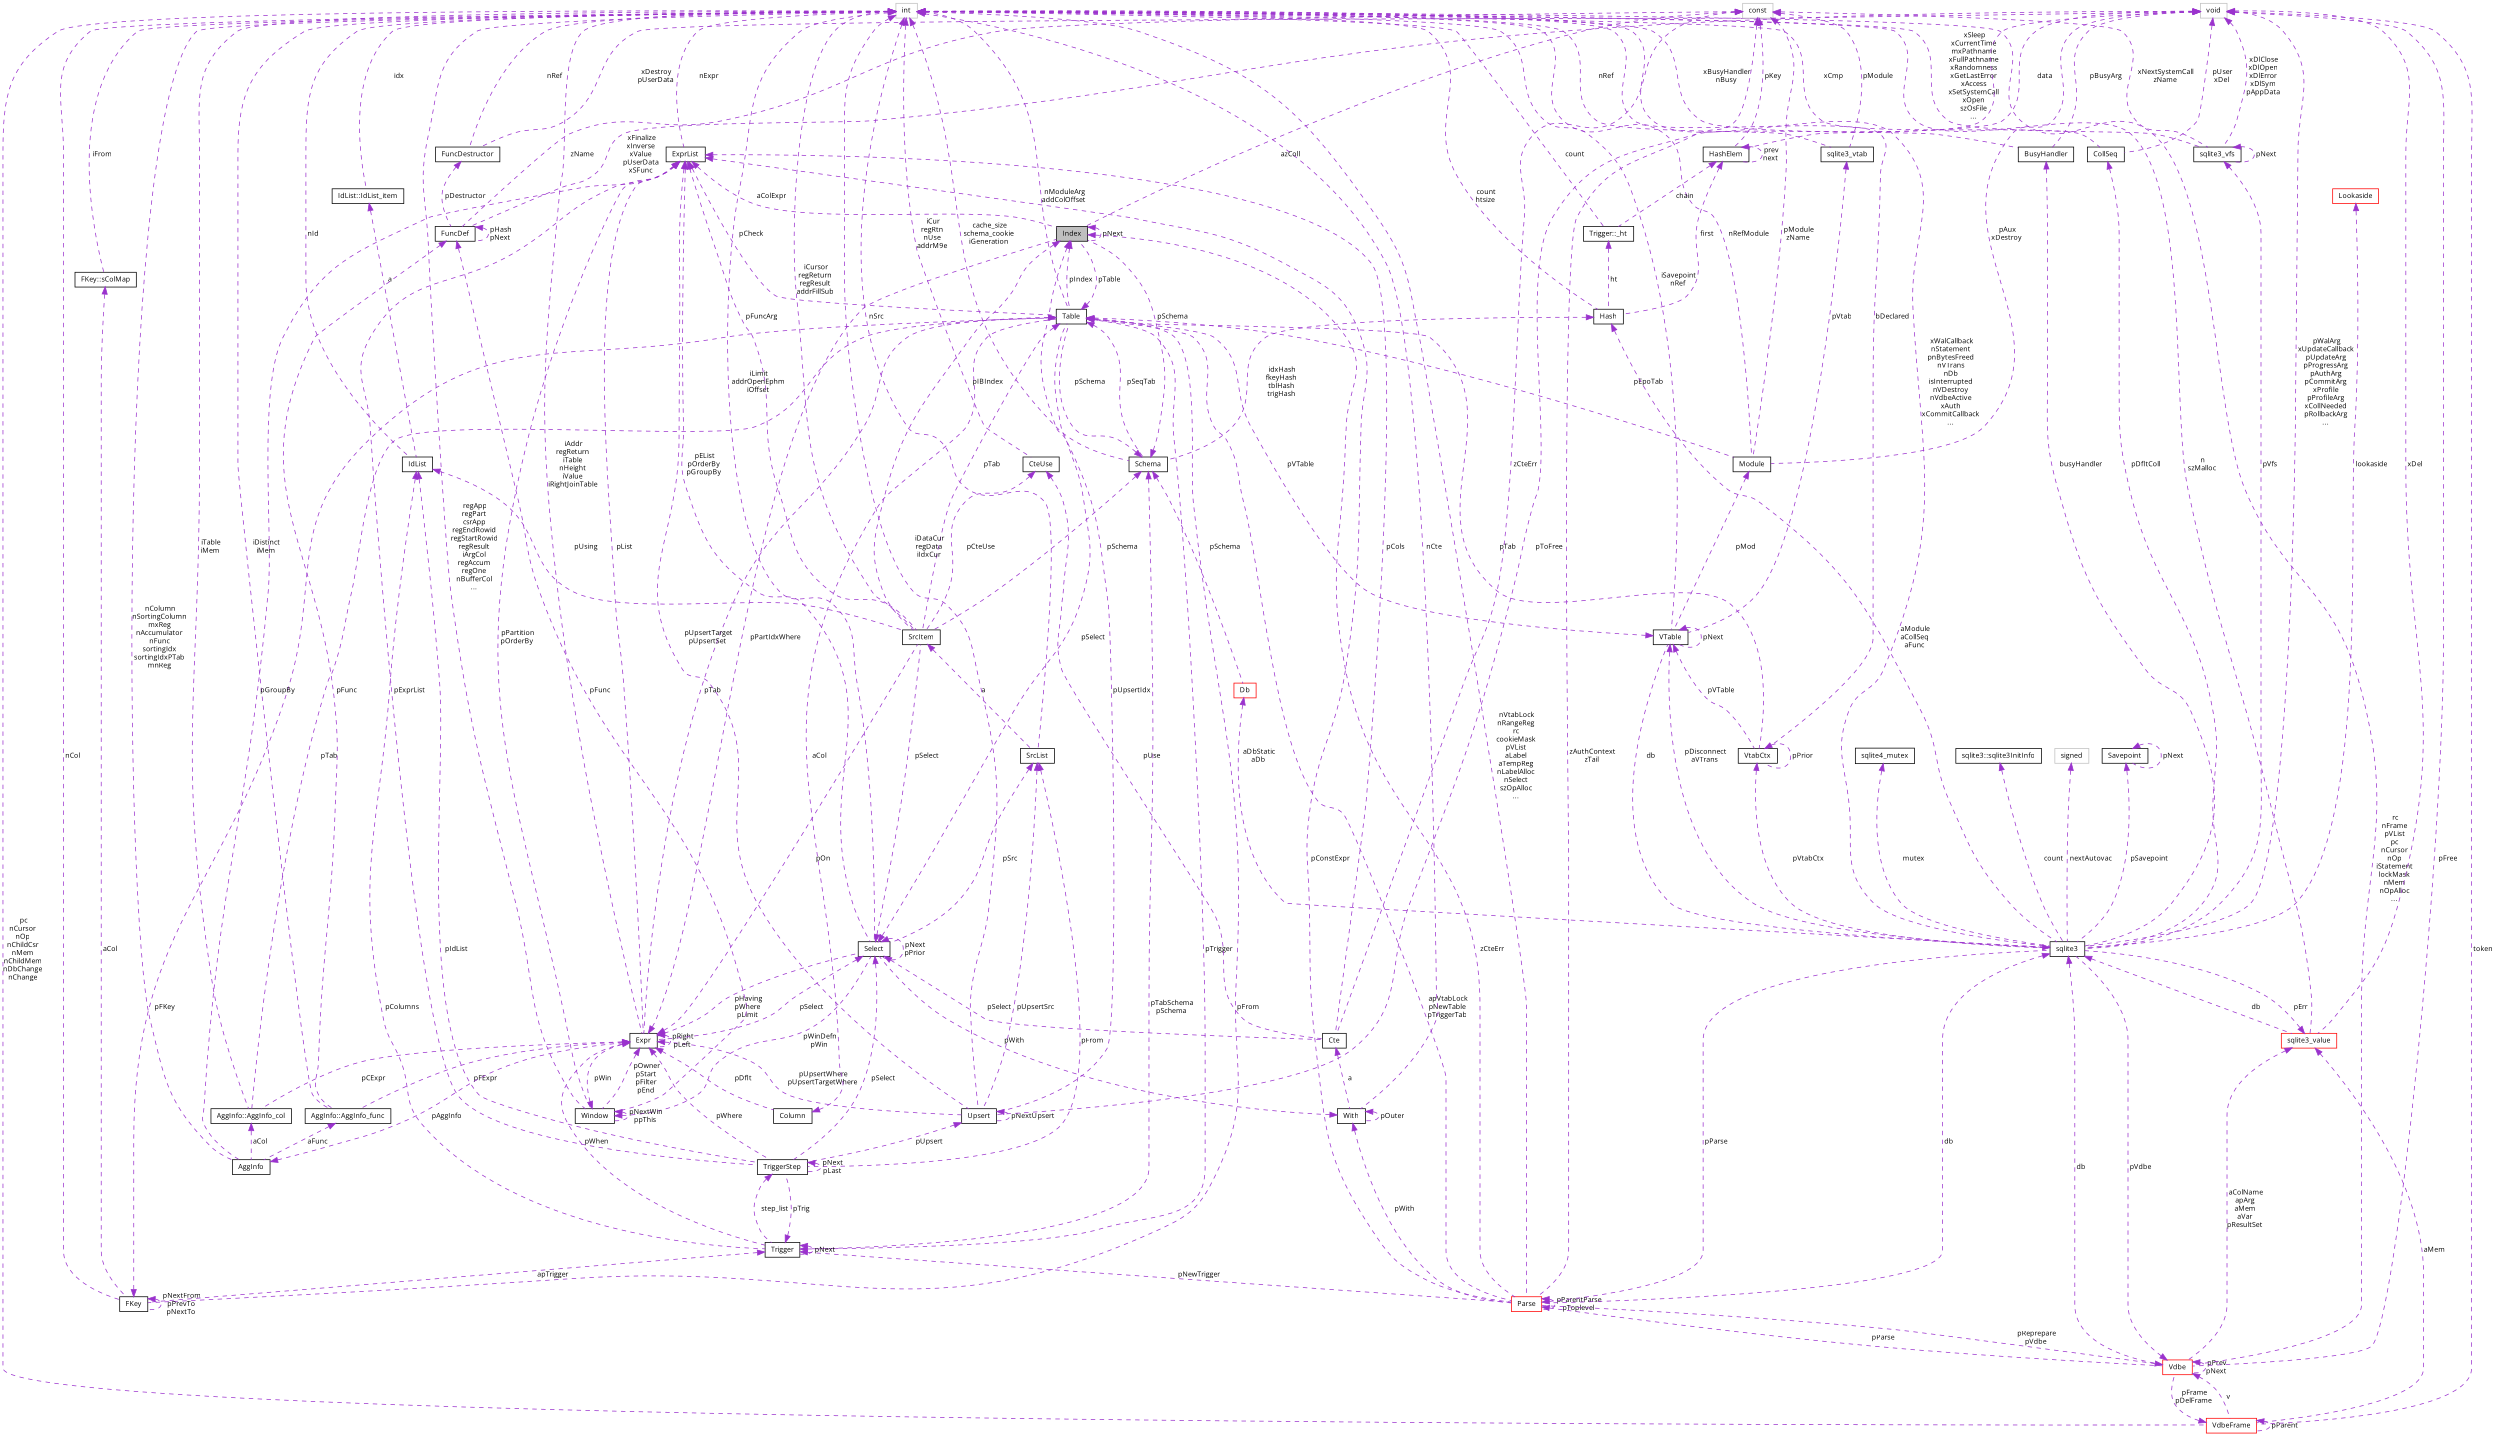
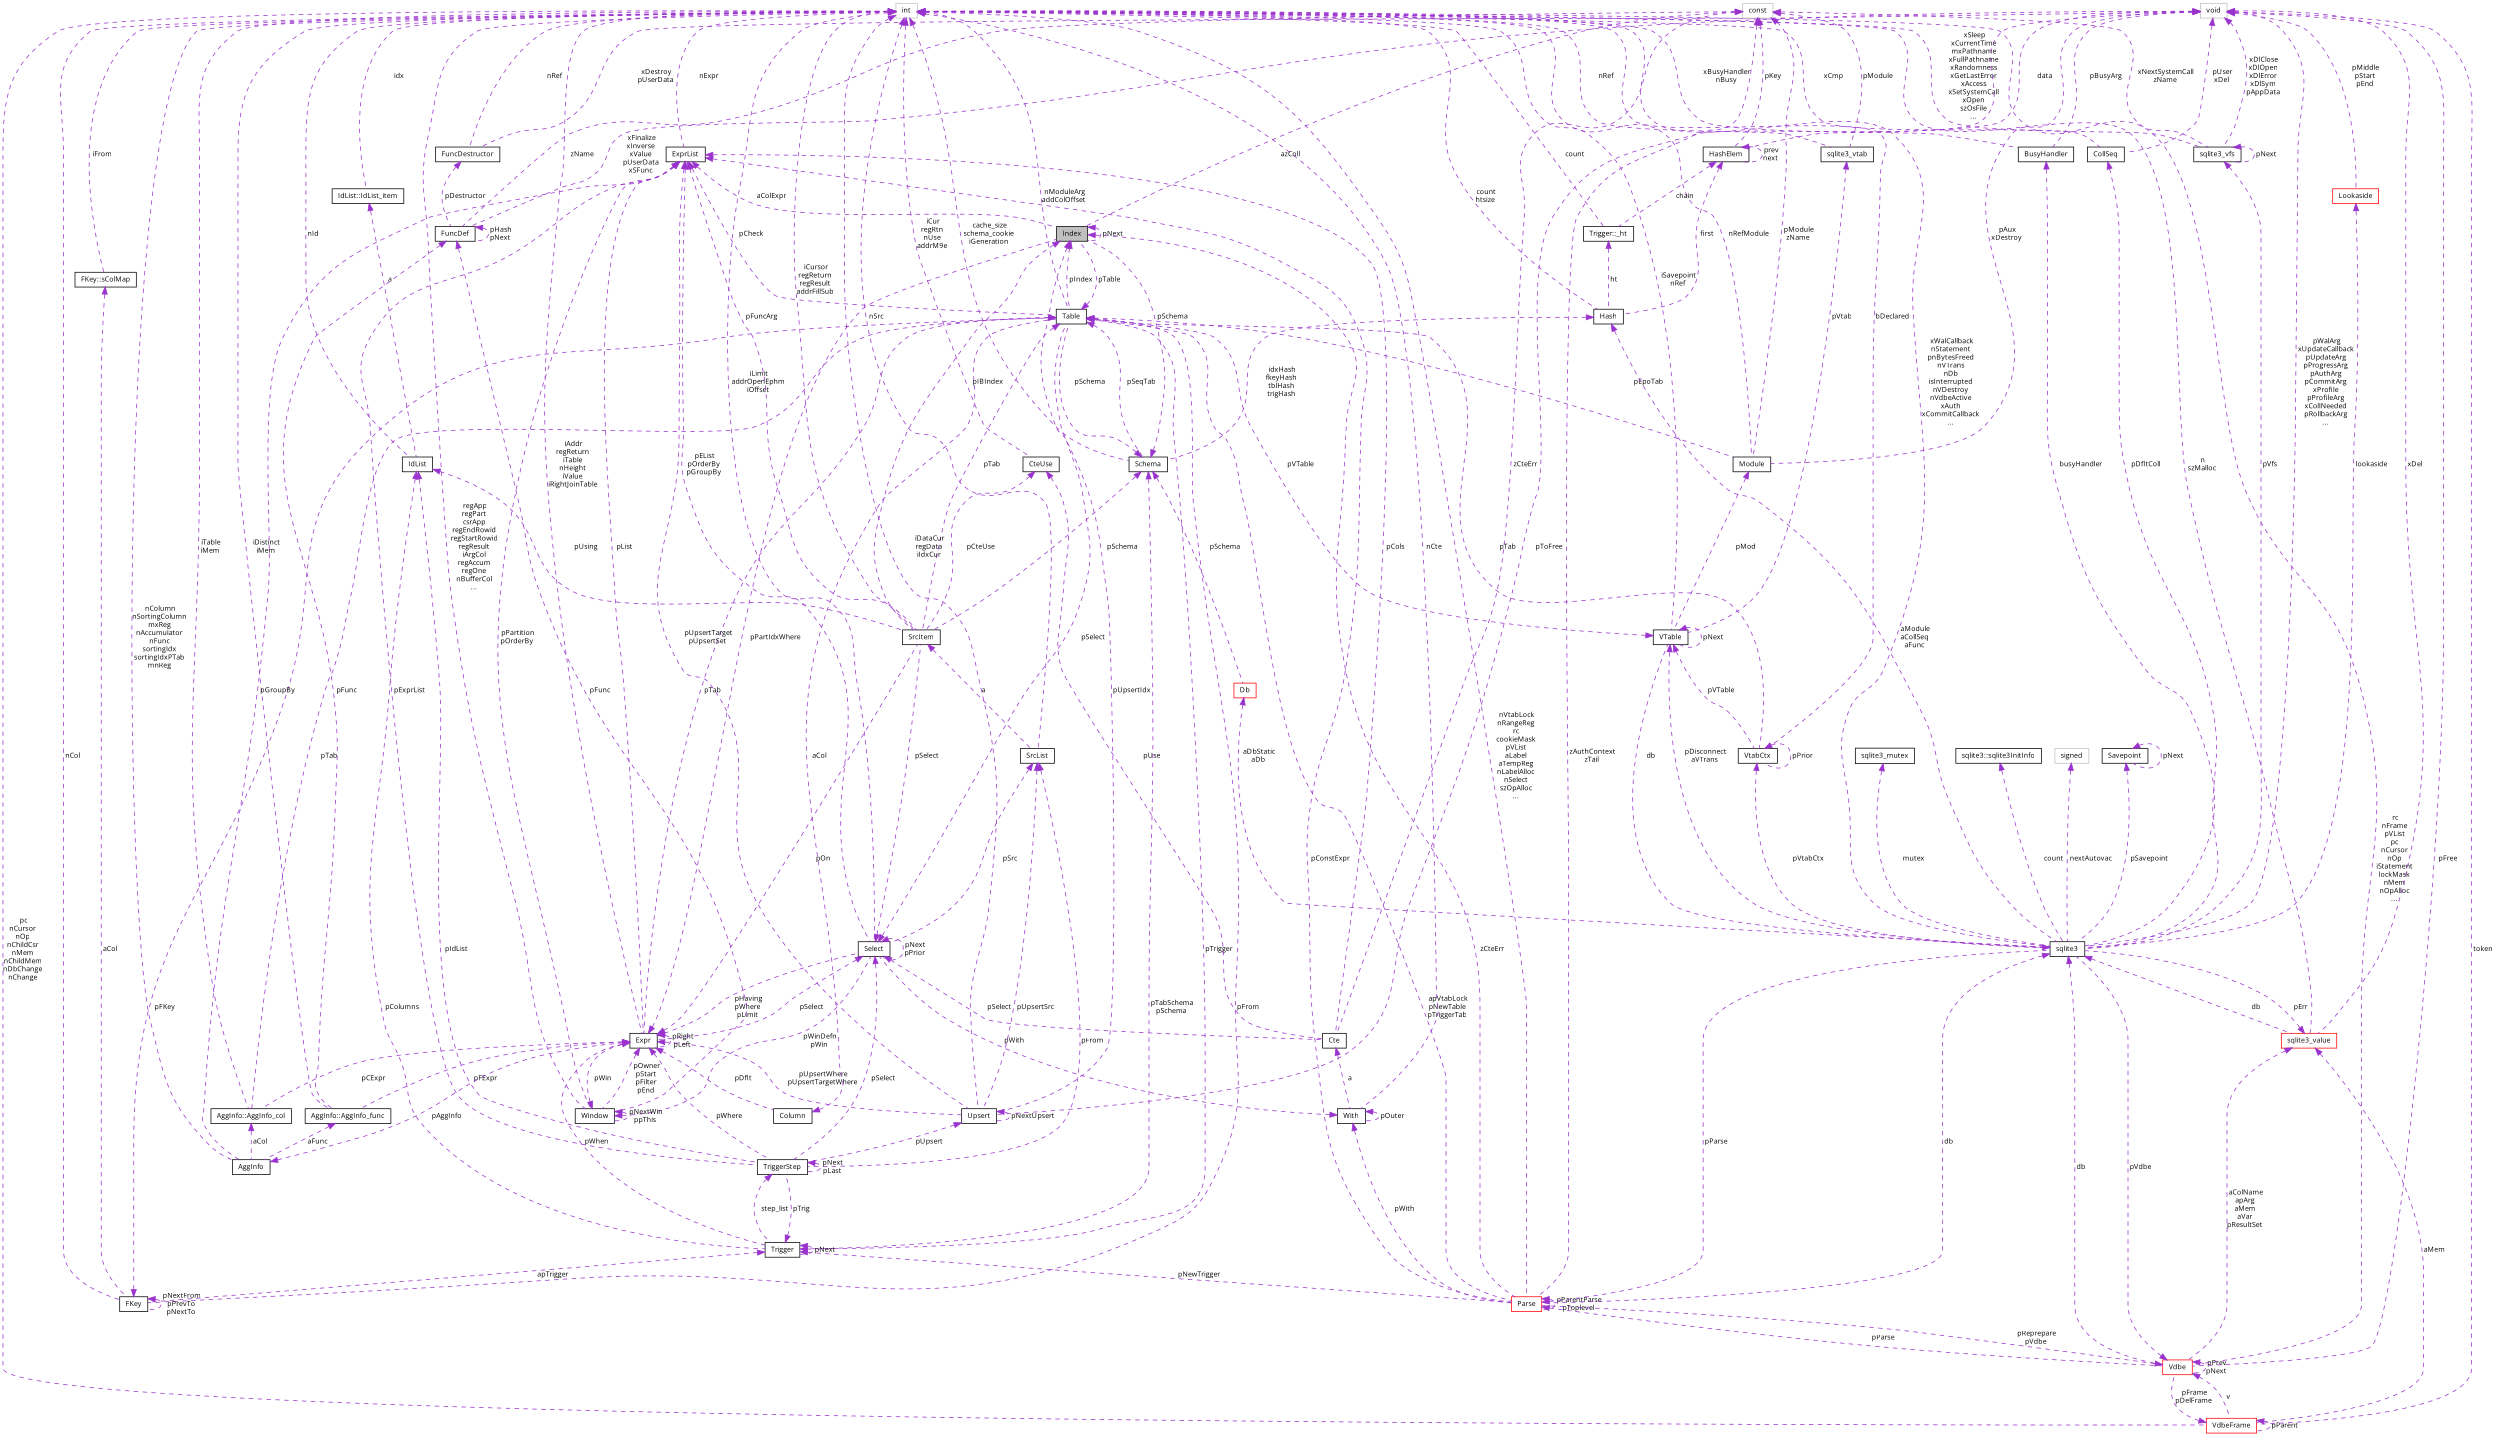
edge "Lookaside" -> "void": added, label "pMiddle pStart pEnd"
node "sqlite4_mutex": label "sqlite4_mutex" -> "sqlite3_mutex"
